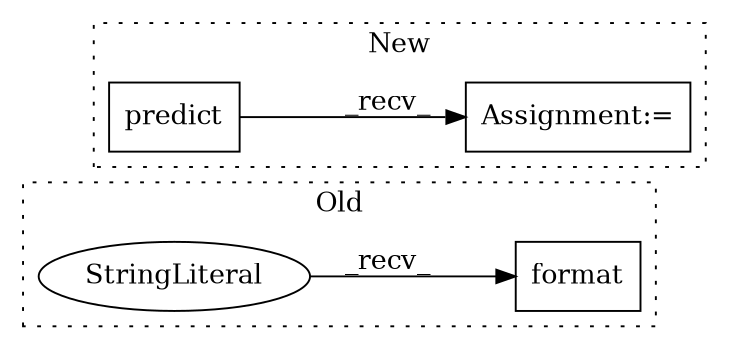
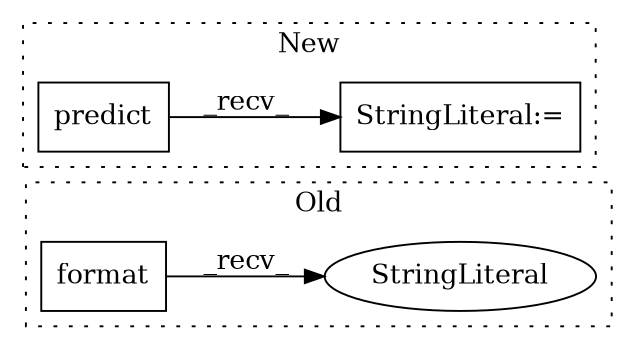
node "Assignment:=": label "Assignment:=" -> "StringLiteral:="
edge "StringLiteral" -> "format": reversed
